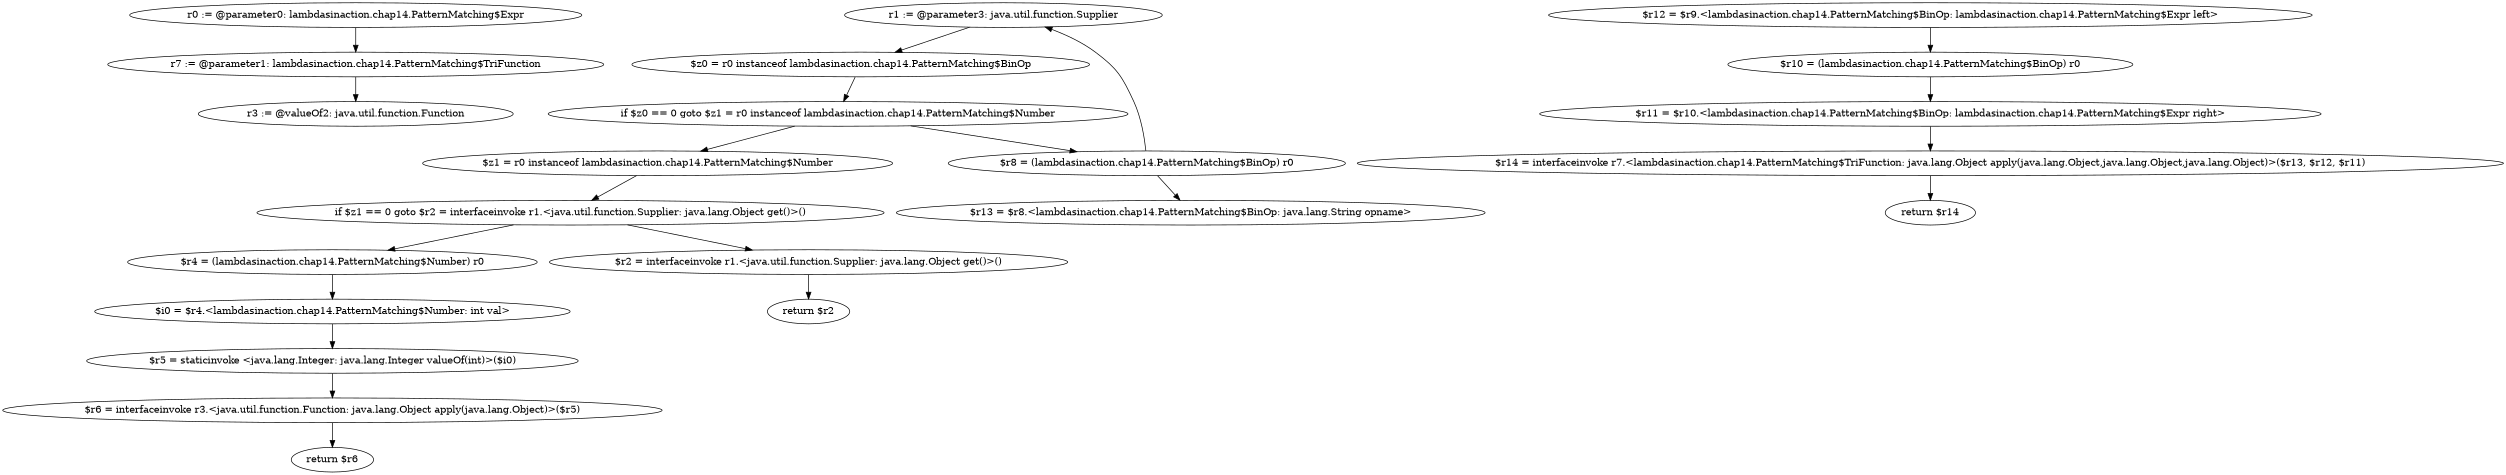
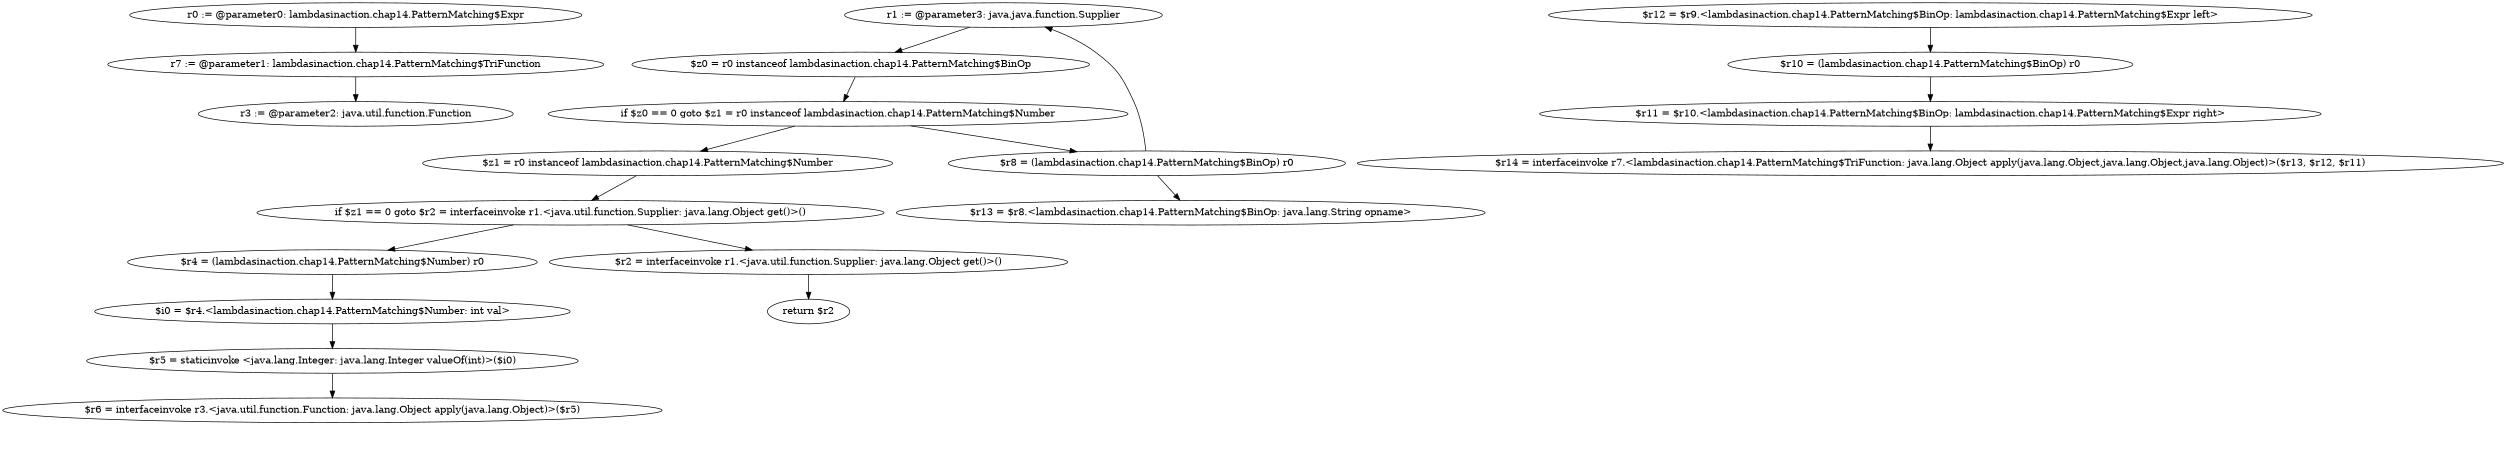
node "r1 := @parameter3: java.util.function.Supplier": label "r1 := @parameter3: java.util.function.Supplier" -> "r1 := @parameter3: java.java.function.Supplier"
node "r3 := @valueOf2: java.util.function.Function": label "r3 := @valueOf2: java.util.function.Function" -> "r3 := @parameter2: java.util.function.Function"
node "return $r14": removed
node "return $r6": removed
